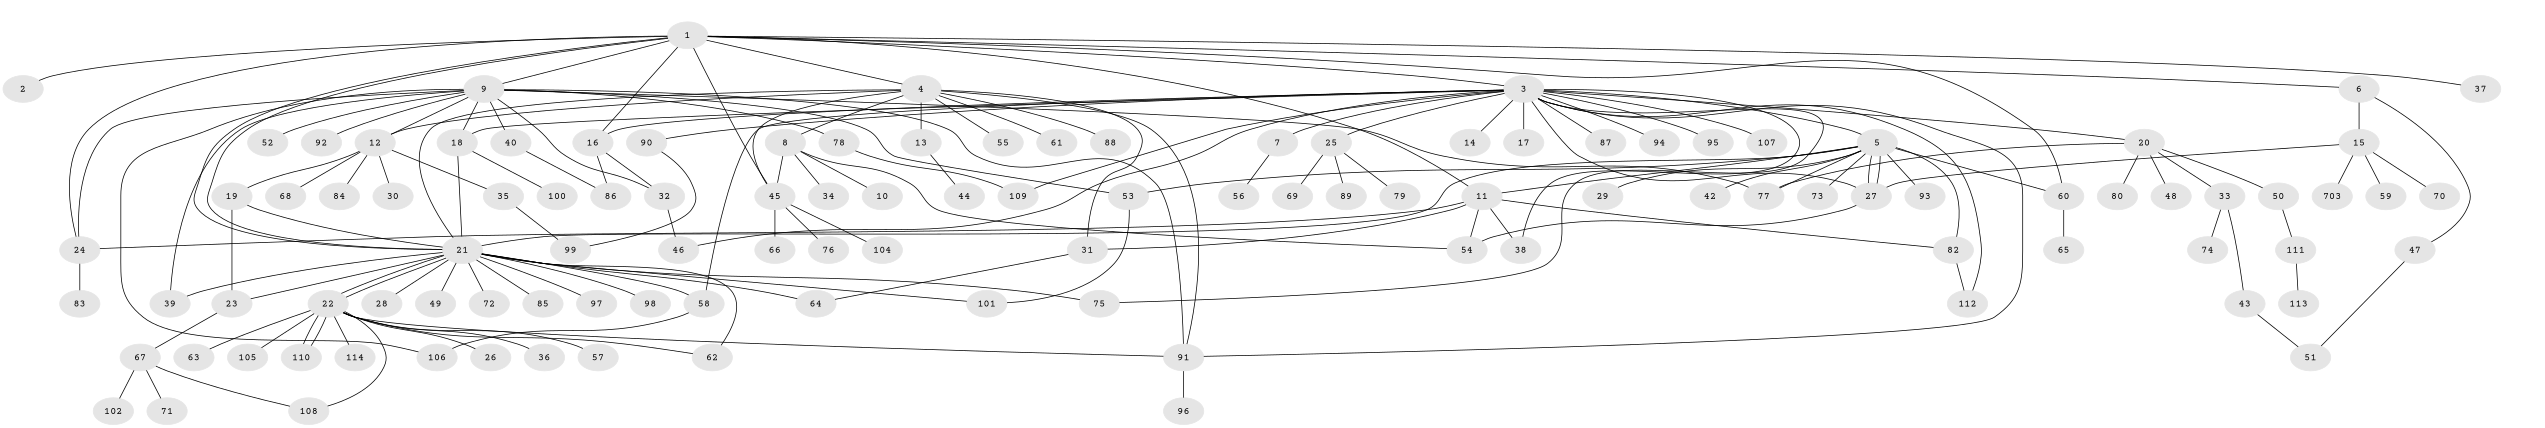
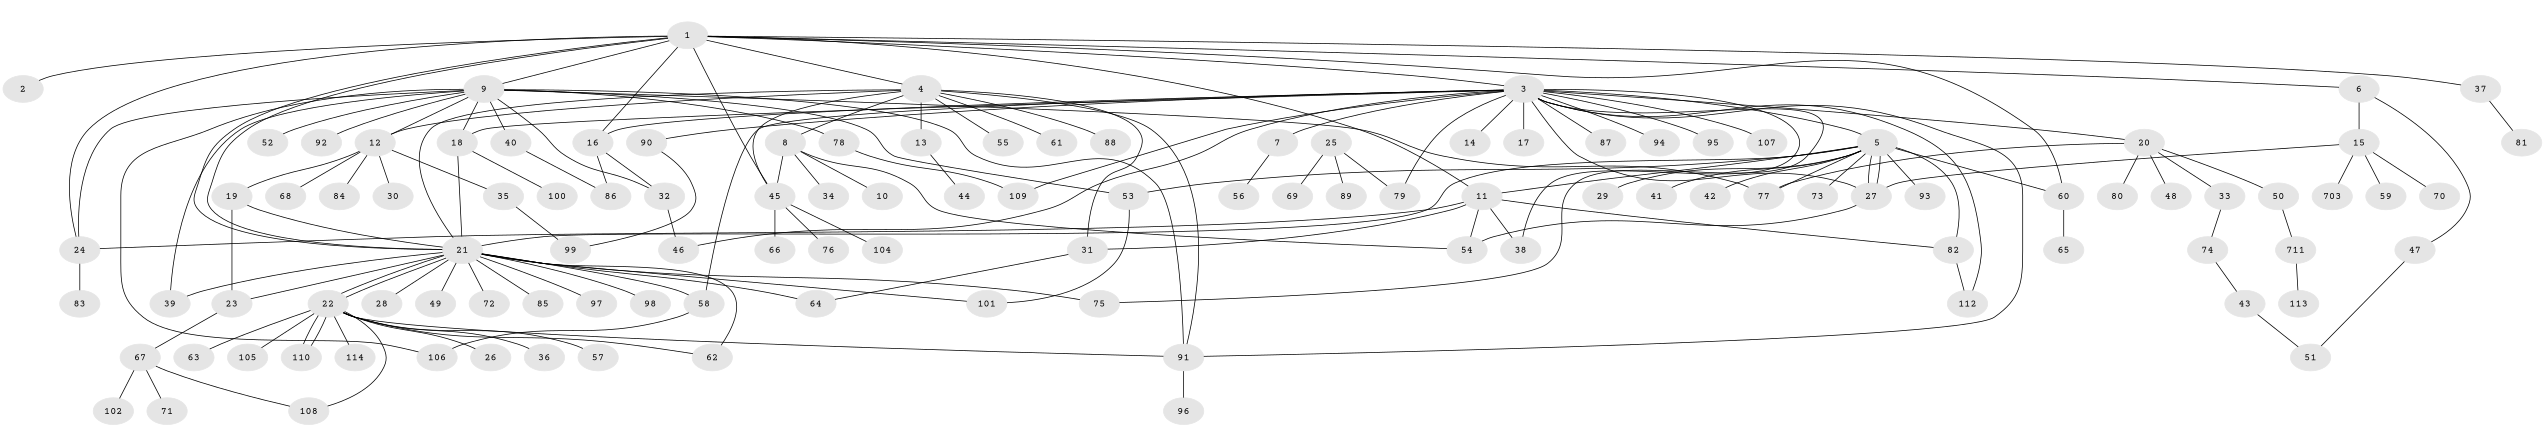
edge "3" -- "25": now "3" -- "79"
node "81": added
node "41": added
edge "33" -- "43": now "74" -- "43"
node "111": label "111" -> "711"
